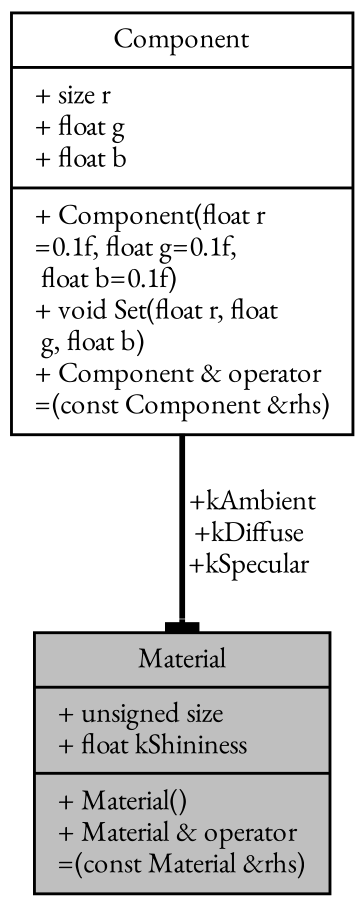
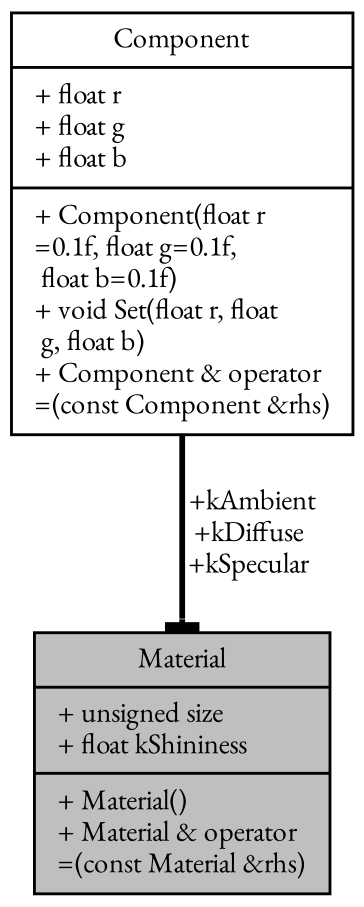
node "Component": text "+ size r" -> "+ float r"
